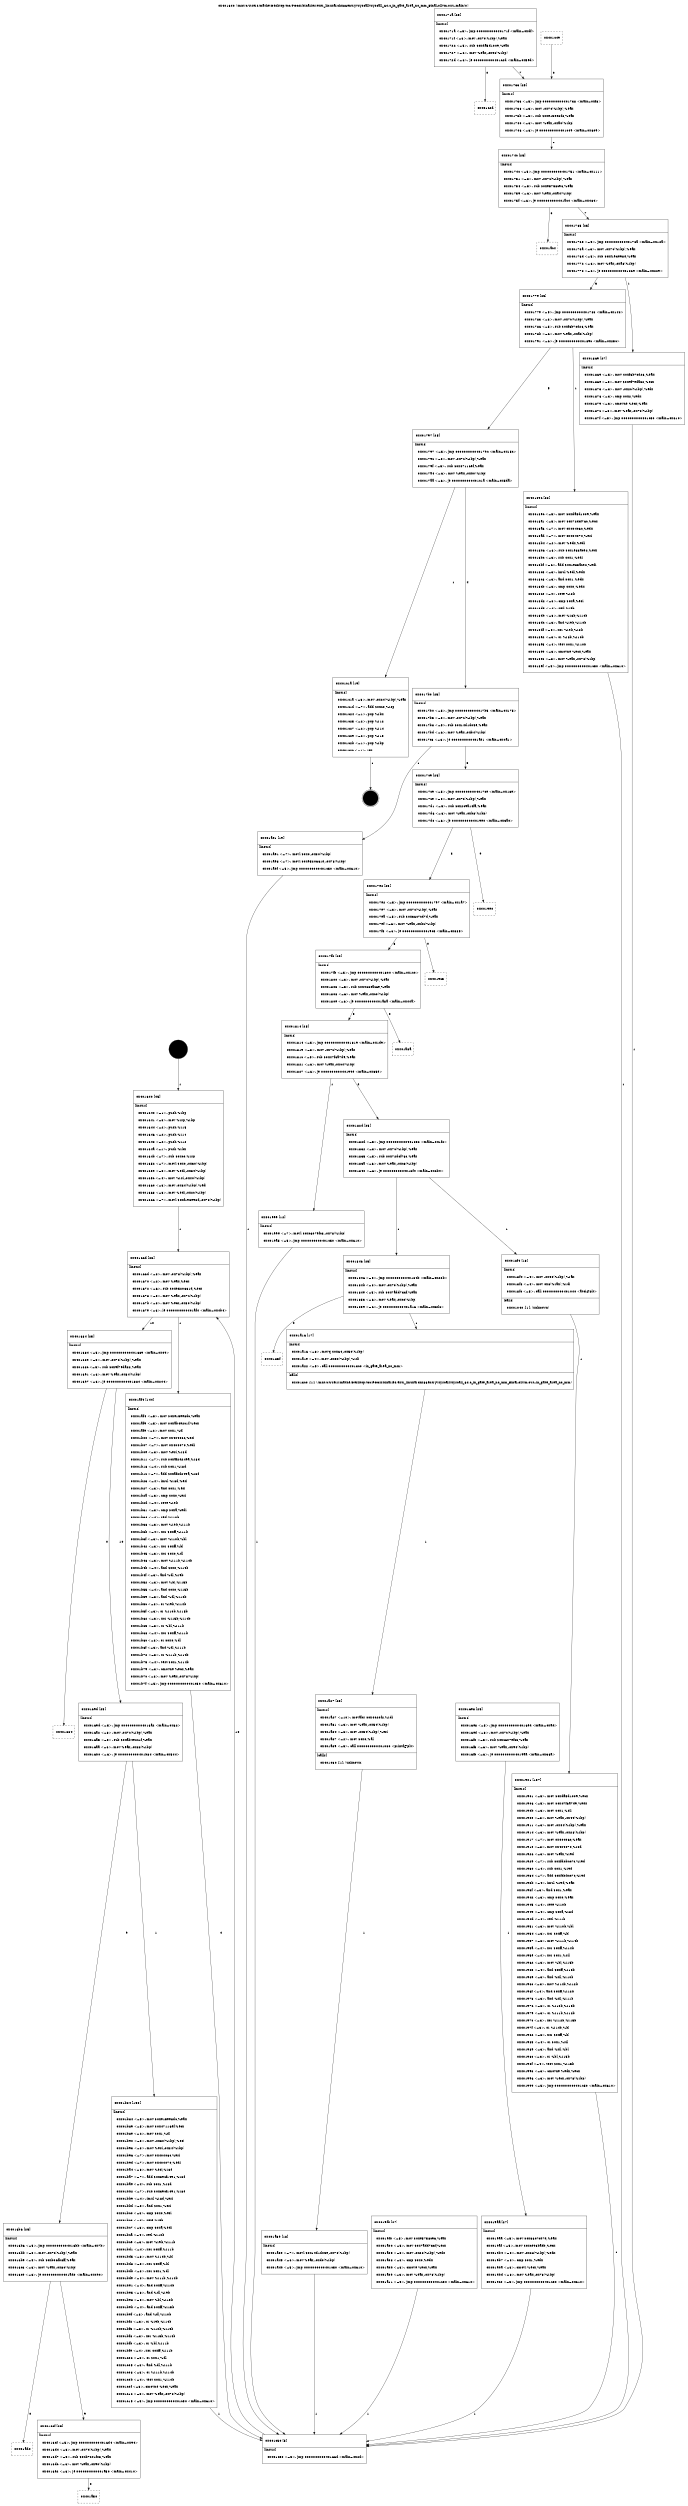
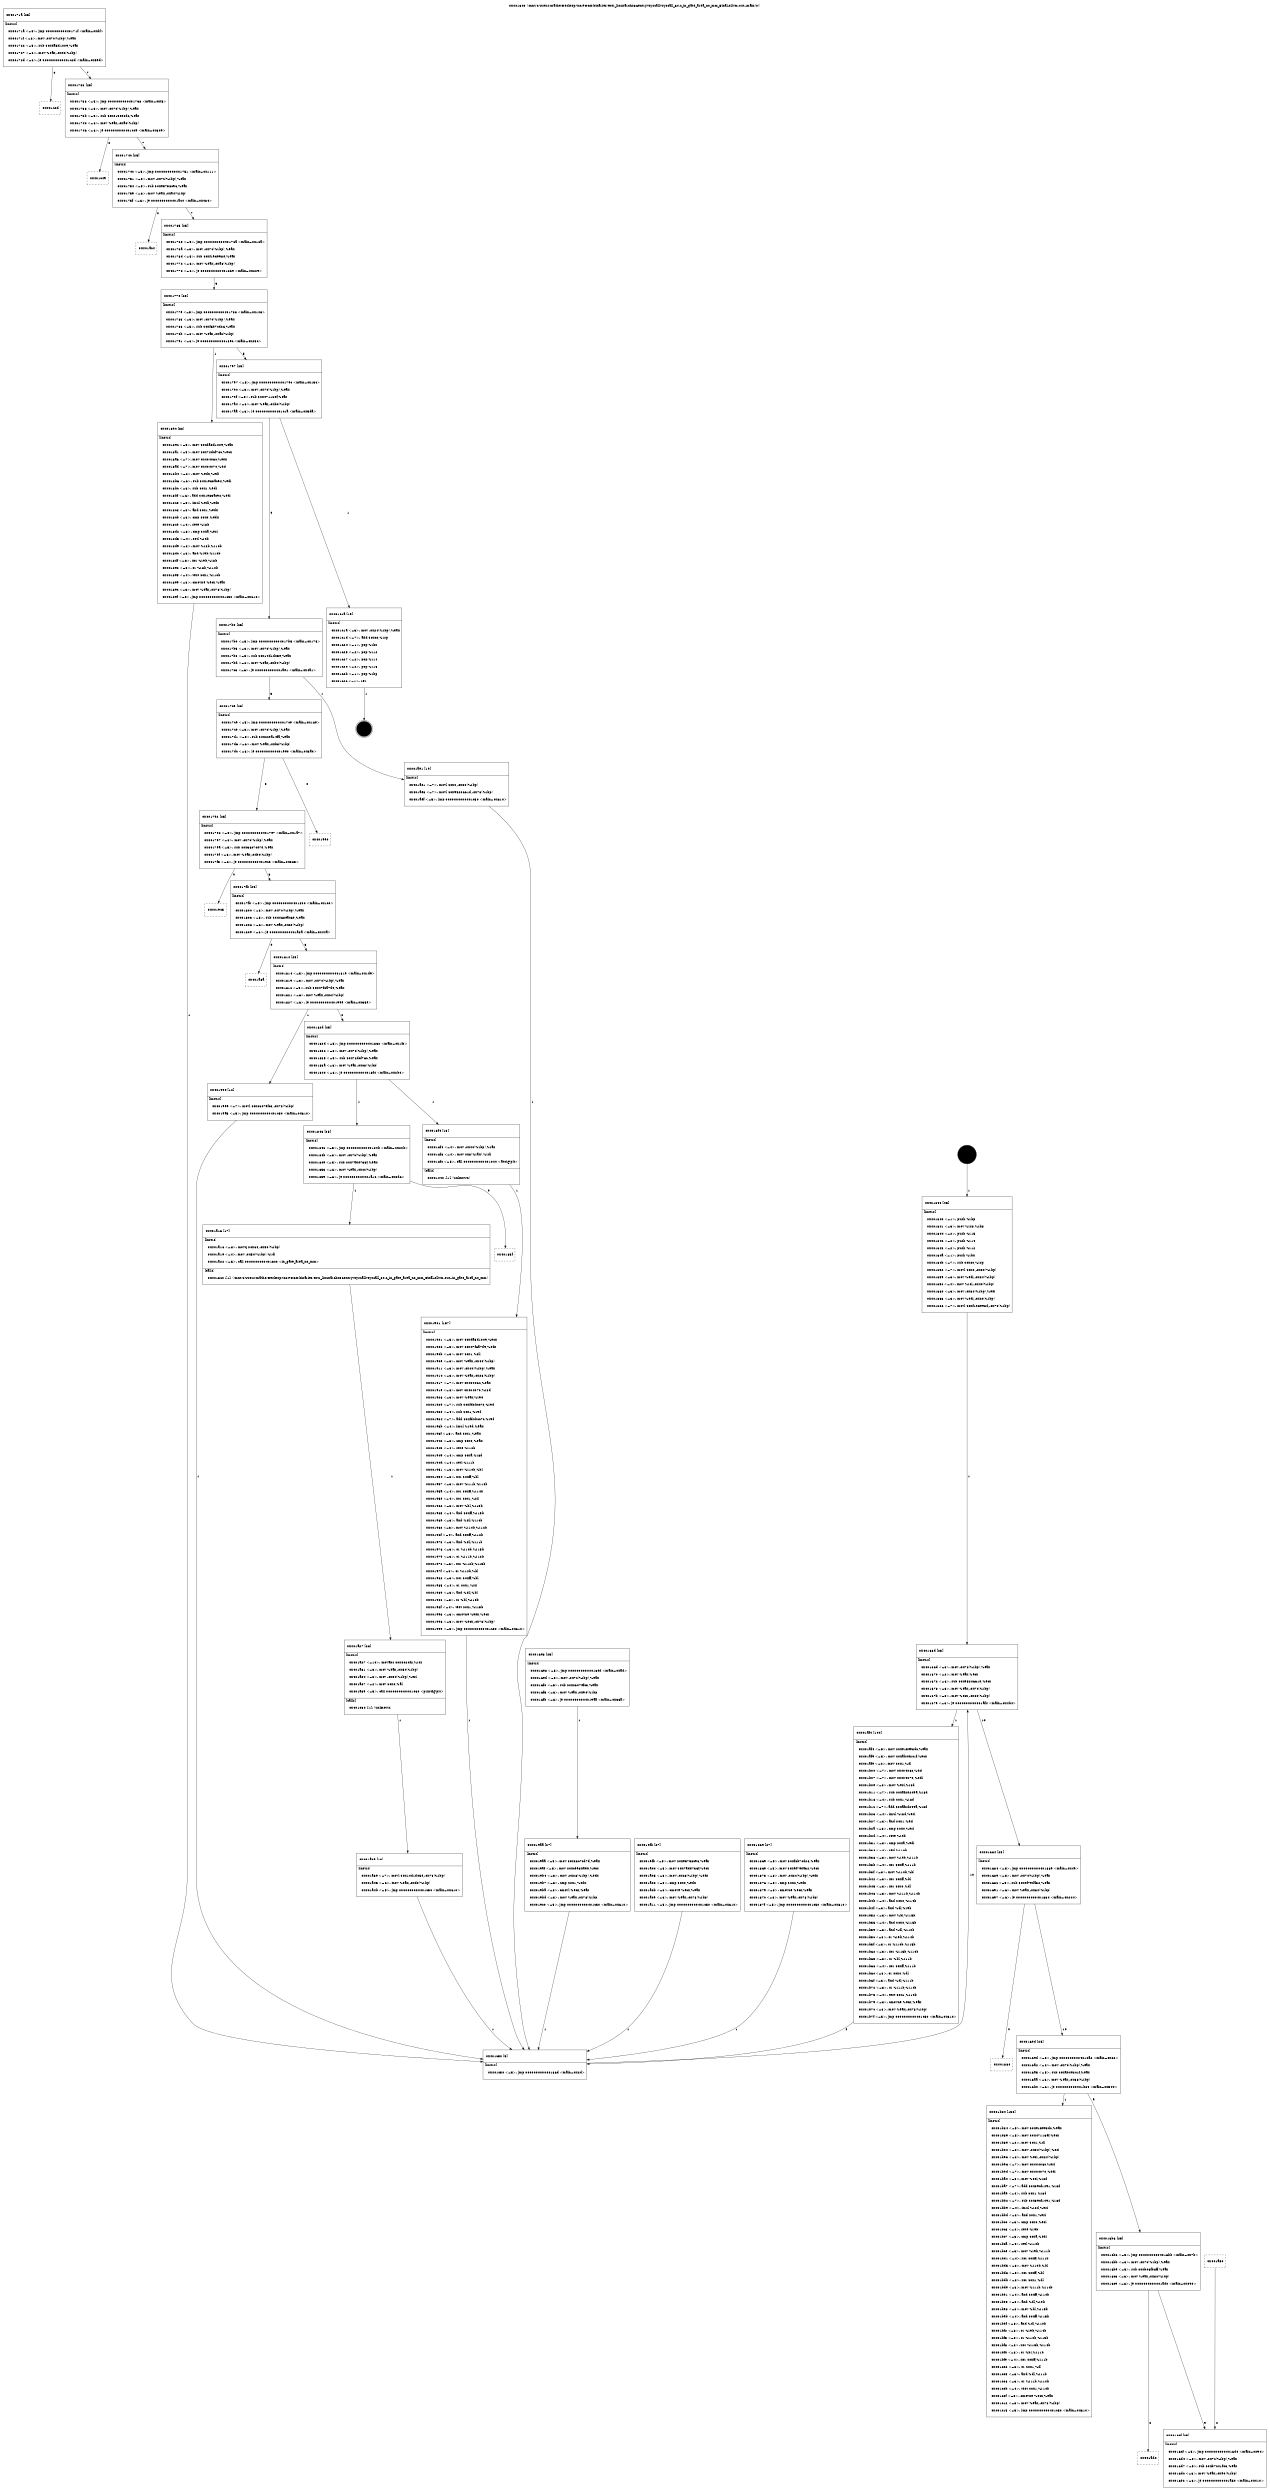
edge "0x401c49" -> "0x401733 [25]": reversed
edge "0x401765 [25]" -> "0x401869 [27]": removed, label "1"
edge "0x401b84 [150]" -> "0x401c50 [5]": removed, label "1"
edge "0x4016cf [25]" -> "0x401a50": reversed
